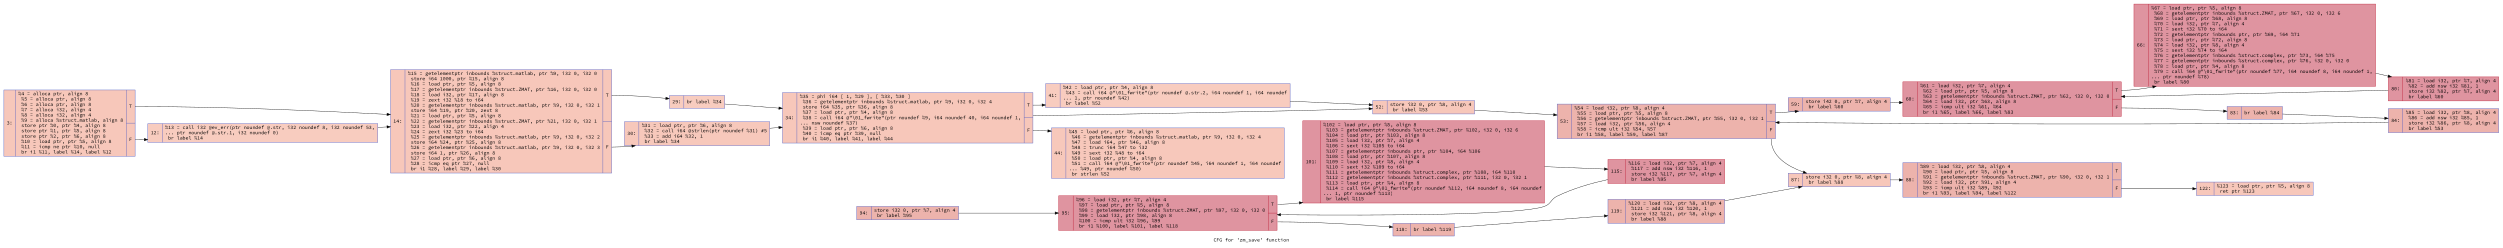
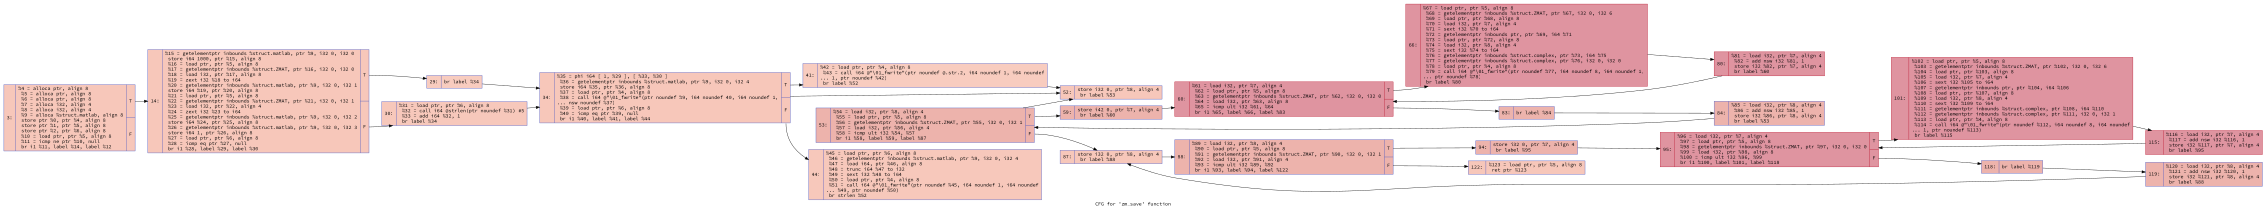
node "14:": text "store i64 %19, ptr %20, zext 8" -> "store i64 %19, ptr %20, align 8"
edge "52:" -> "53:": reversed
node "12:": removed
edge "88:" -> "94:": added
